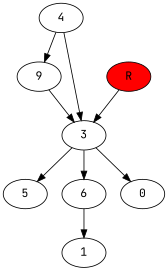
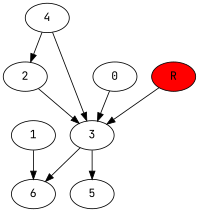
node "9": label "9" -> "2"
edge "3" -> "0": reversed
edge "6" -> "1": reversed
